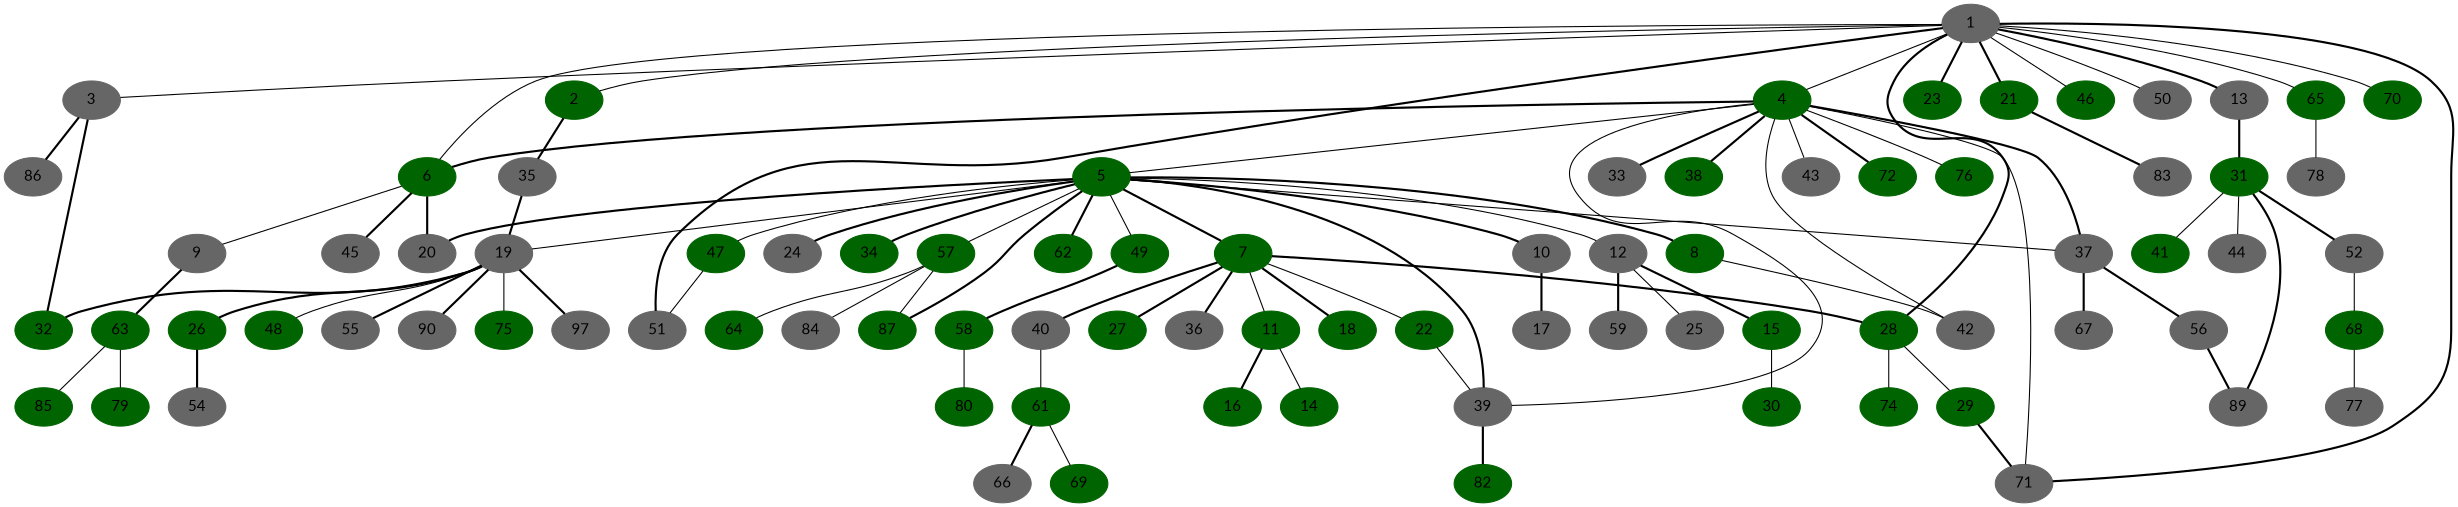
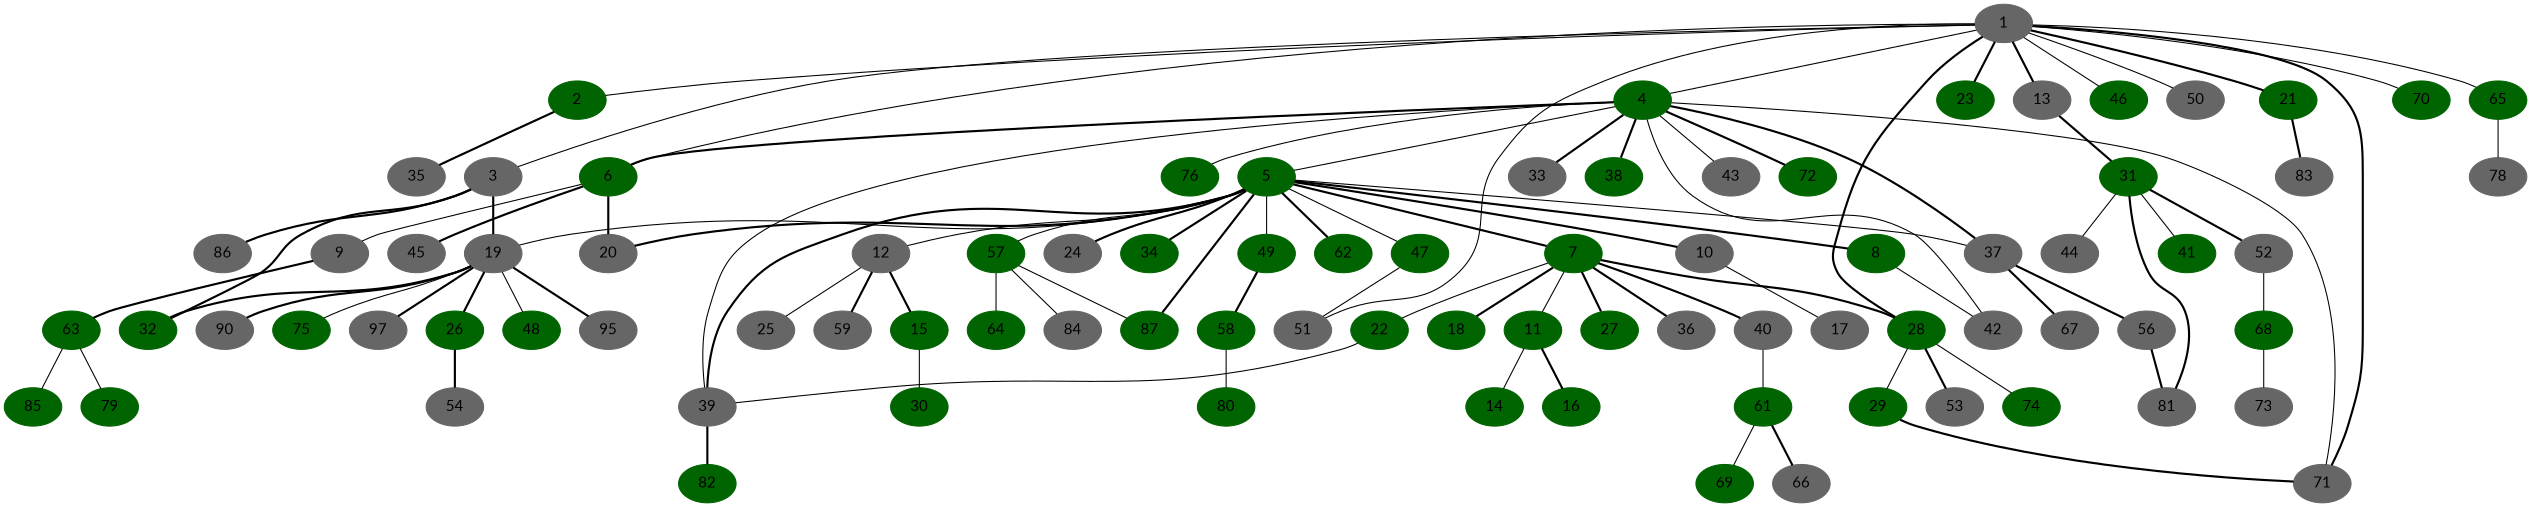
edge "1" -- "51": style bold -> solid
edge "35" -- "19": now "3" -- "19"
edge "10" -- "17": style bold -> solid
node "55": label "55" -> "95"
node "53": added
node "89": label "89" -> "81"
node "77": label "77" -> "73"
